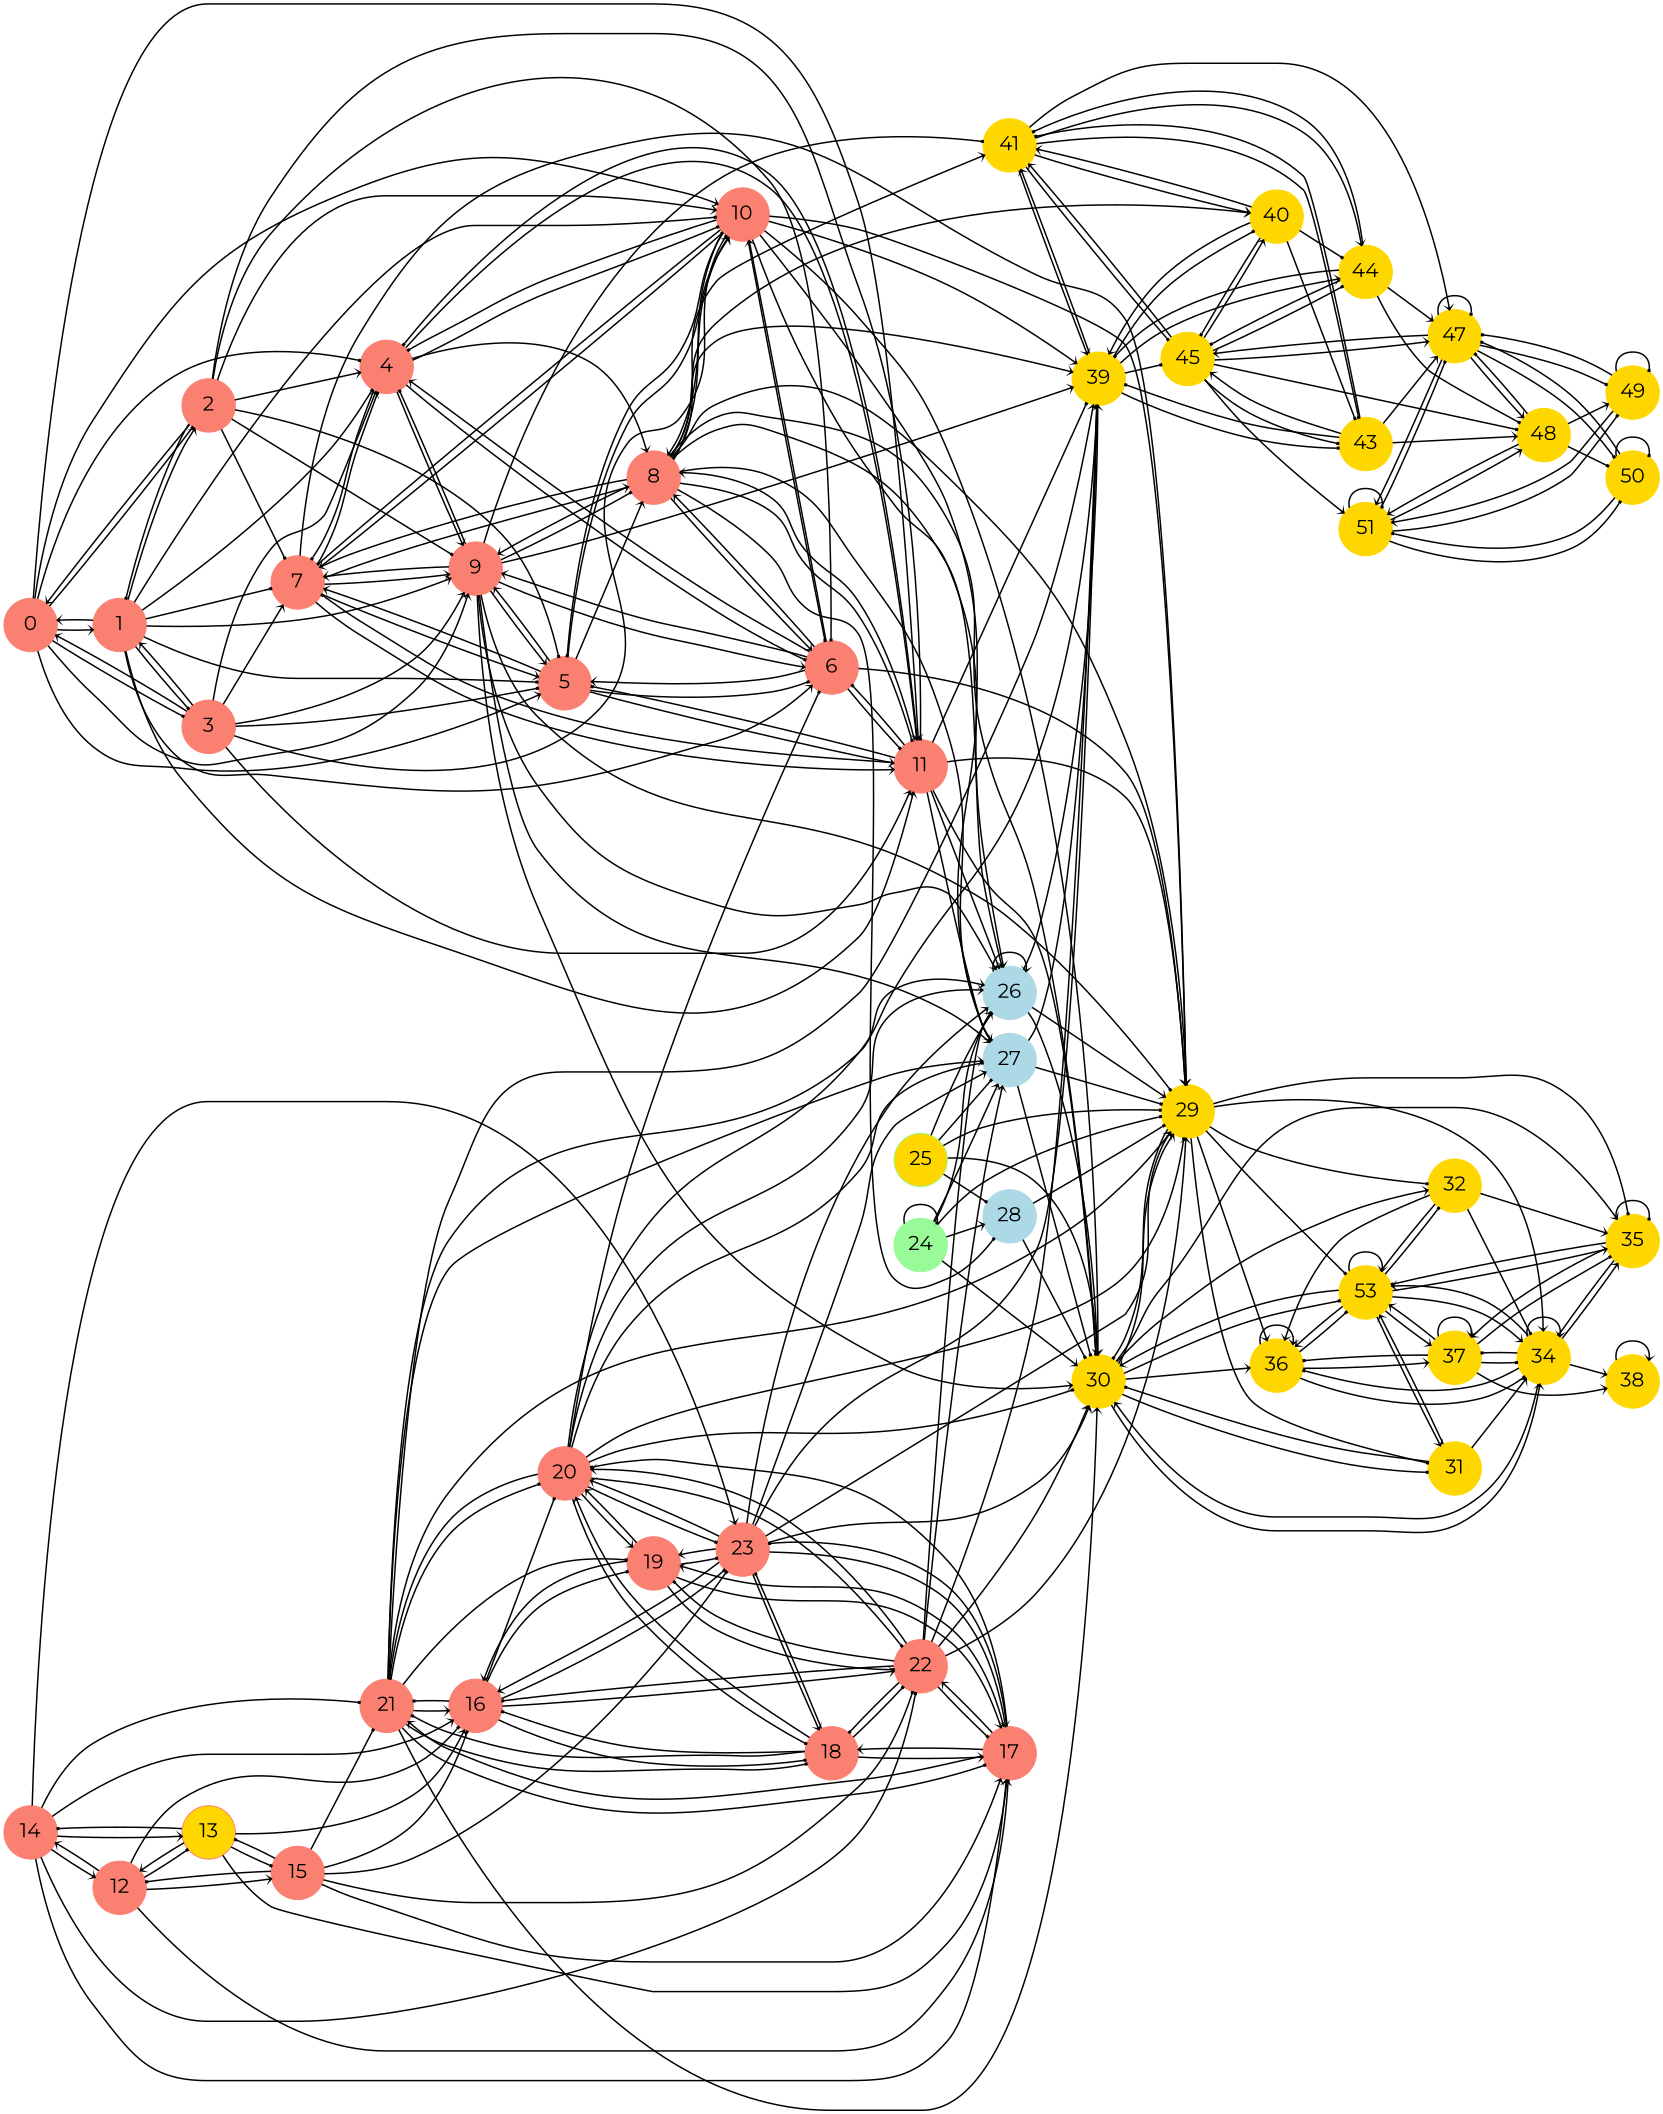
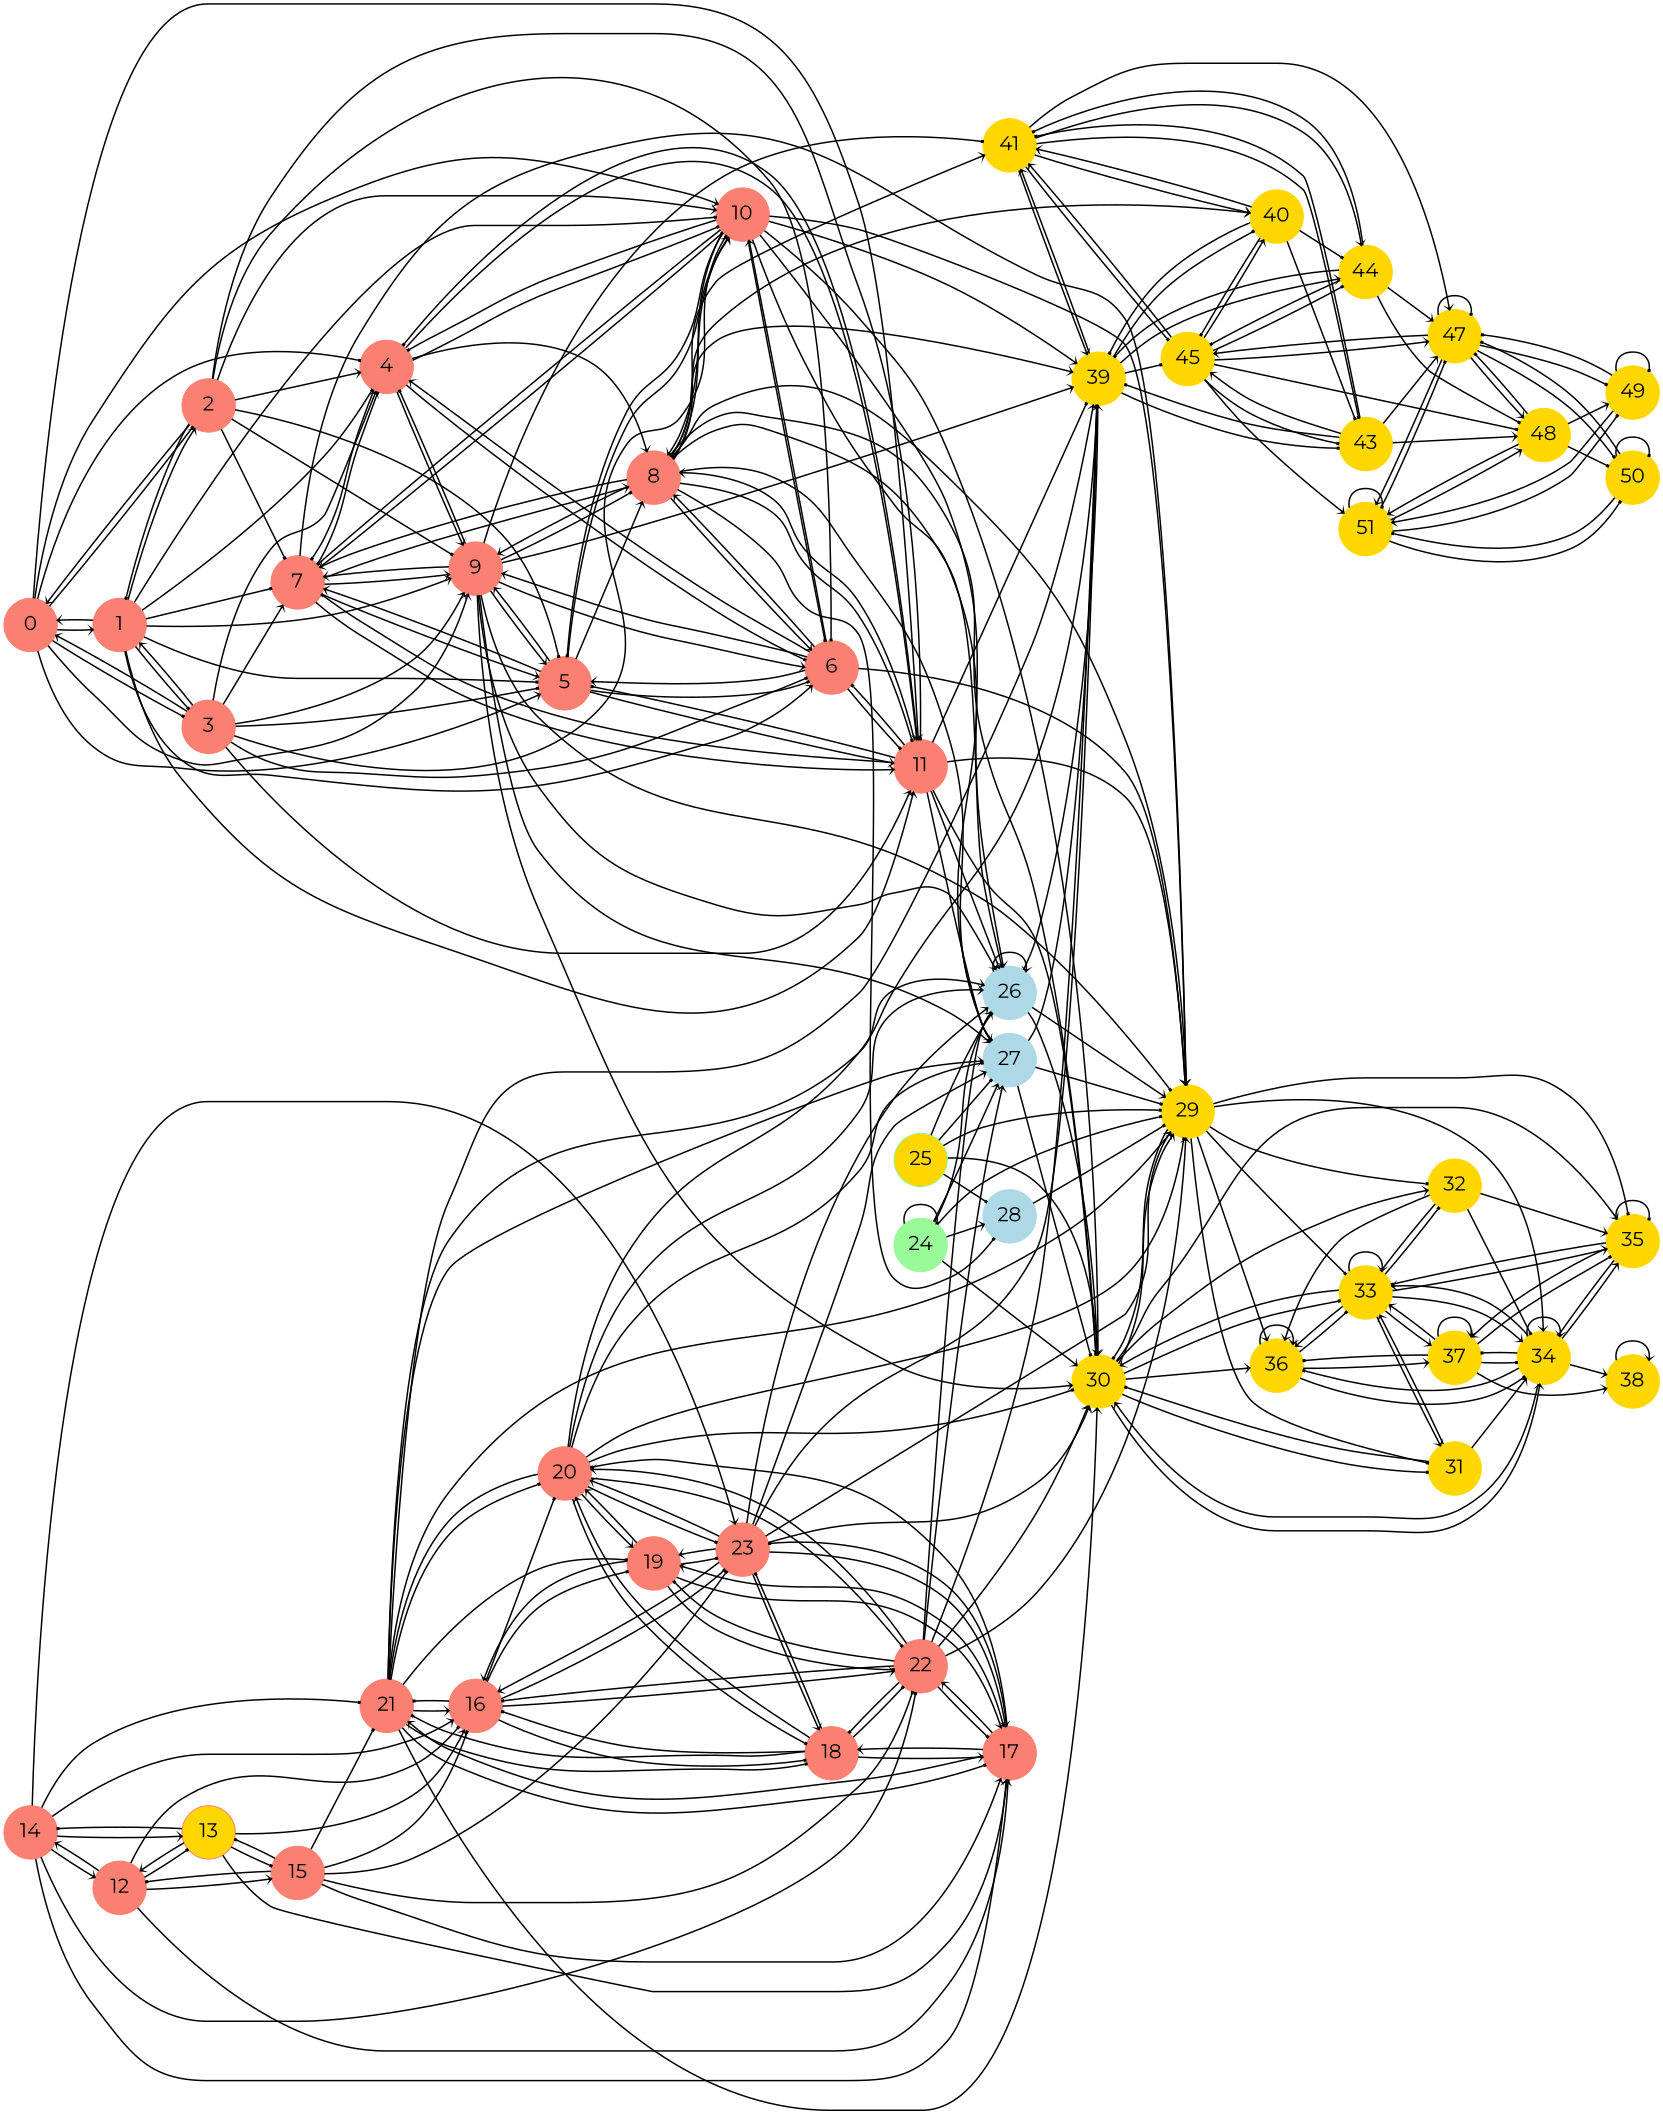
edge "40" -> "39": arrowhead vee -> box
edge "20" -> "6": now "3" -> "6"
node "53": label "53" -> "33"
edge "28" -> "30": removed
